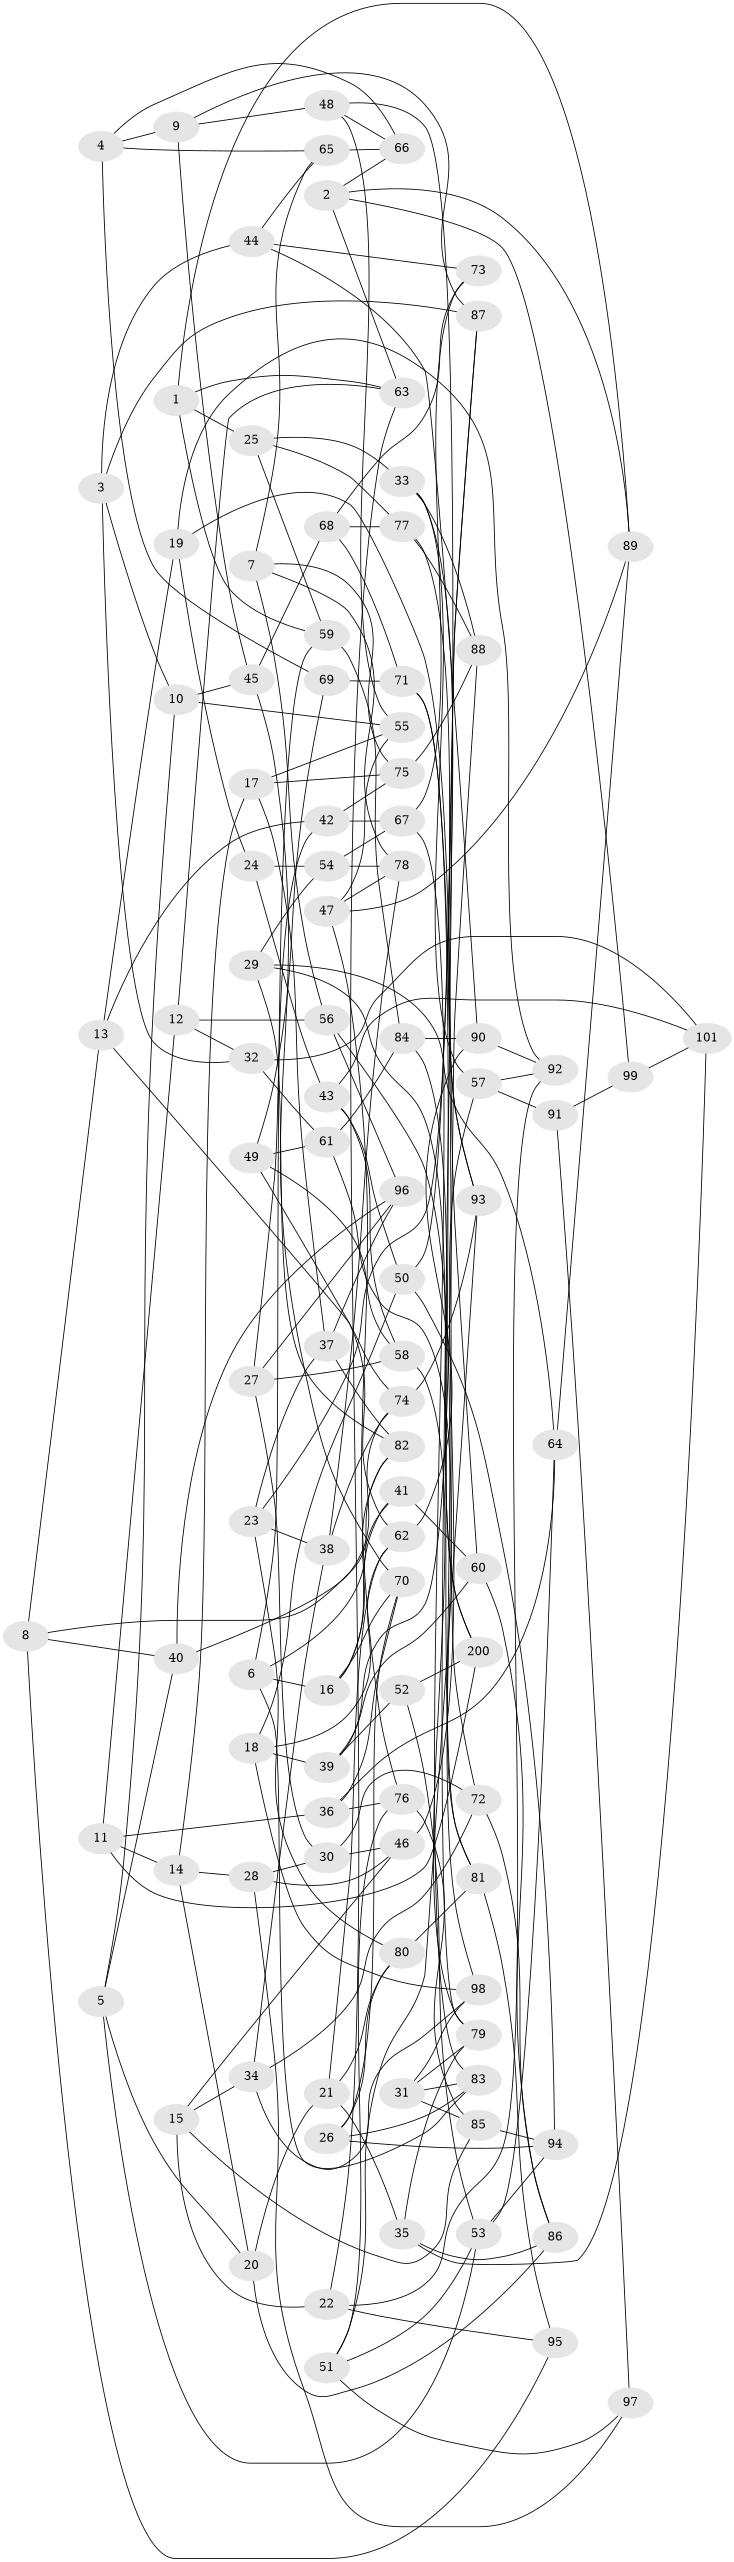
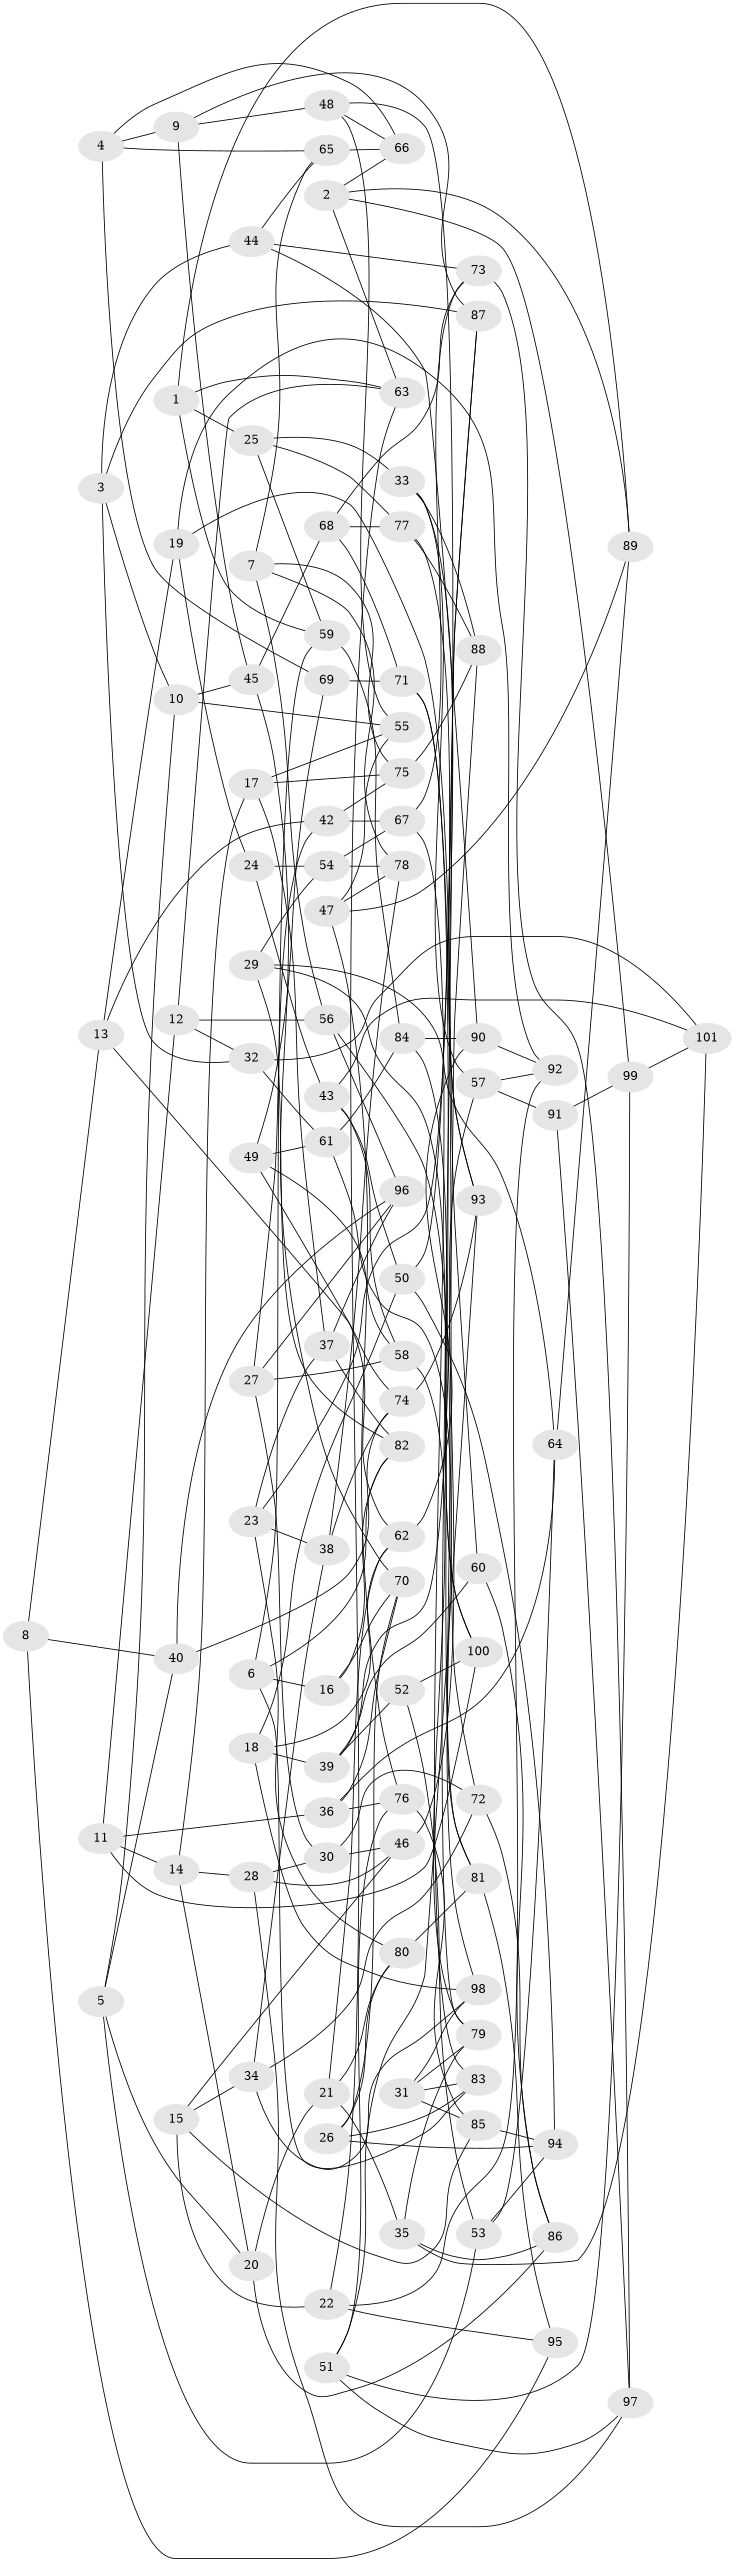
edge "73" -- "97": added
node "41": removed
node "200": label "200" -> "100"
edge "53" -- "51": now "99" -- "51"
